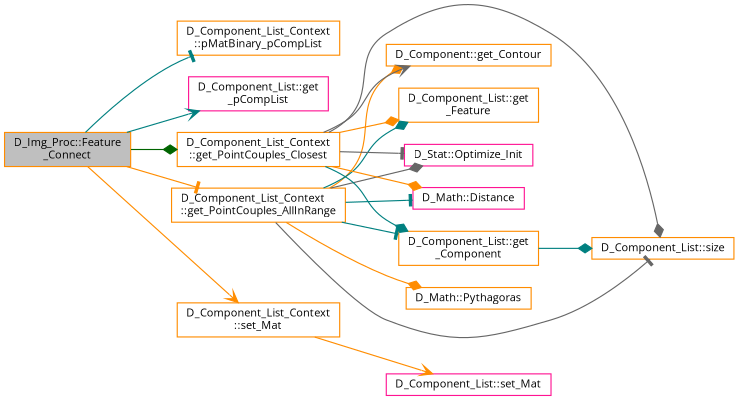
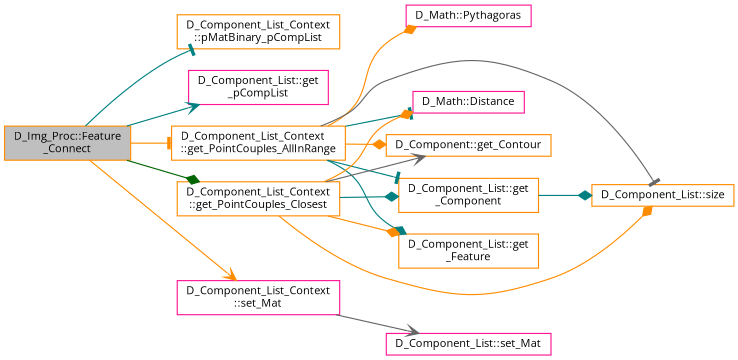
edge "D_Component_List_Context ::get_PointCouples_Closest" -> "D_Component_List::size": color gray40 -> darkorange
node "D_Stat::Optimize_Init": removed
node "D_Math::Pythagoras": color darkorange -> deeppink
node "D_Component_List_Context ::set_Mat": color darkorange -> deeppink
edge "D_Component_List_Context ::set_Mat" -> "D_Component_List::set_Mat": color darkorange -> gray40
